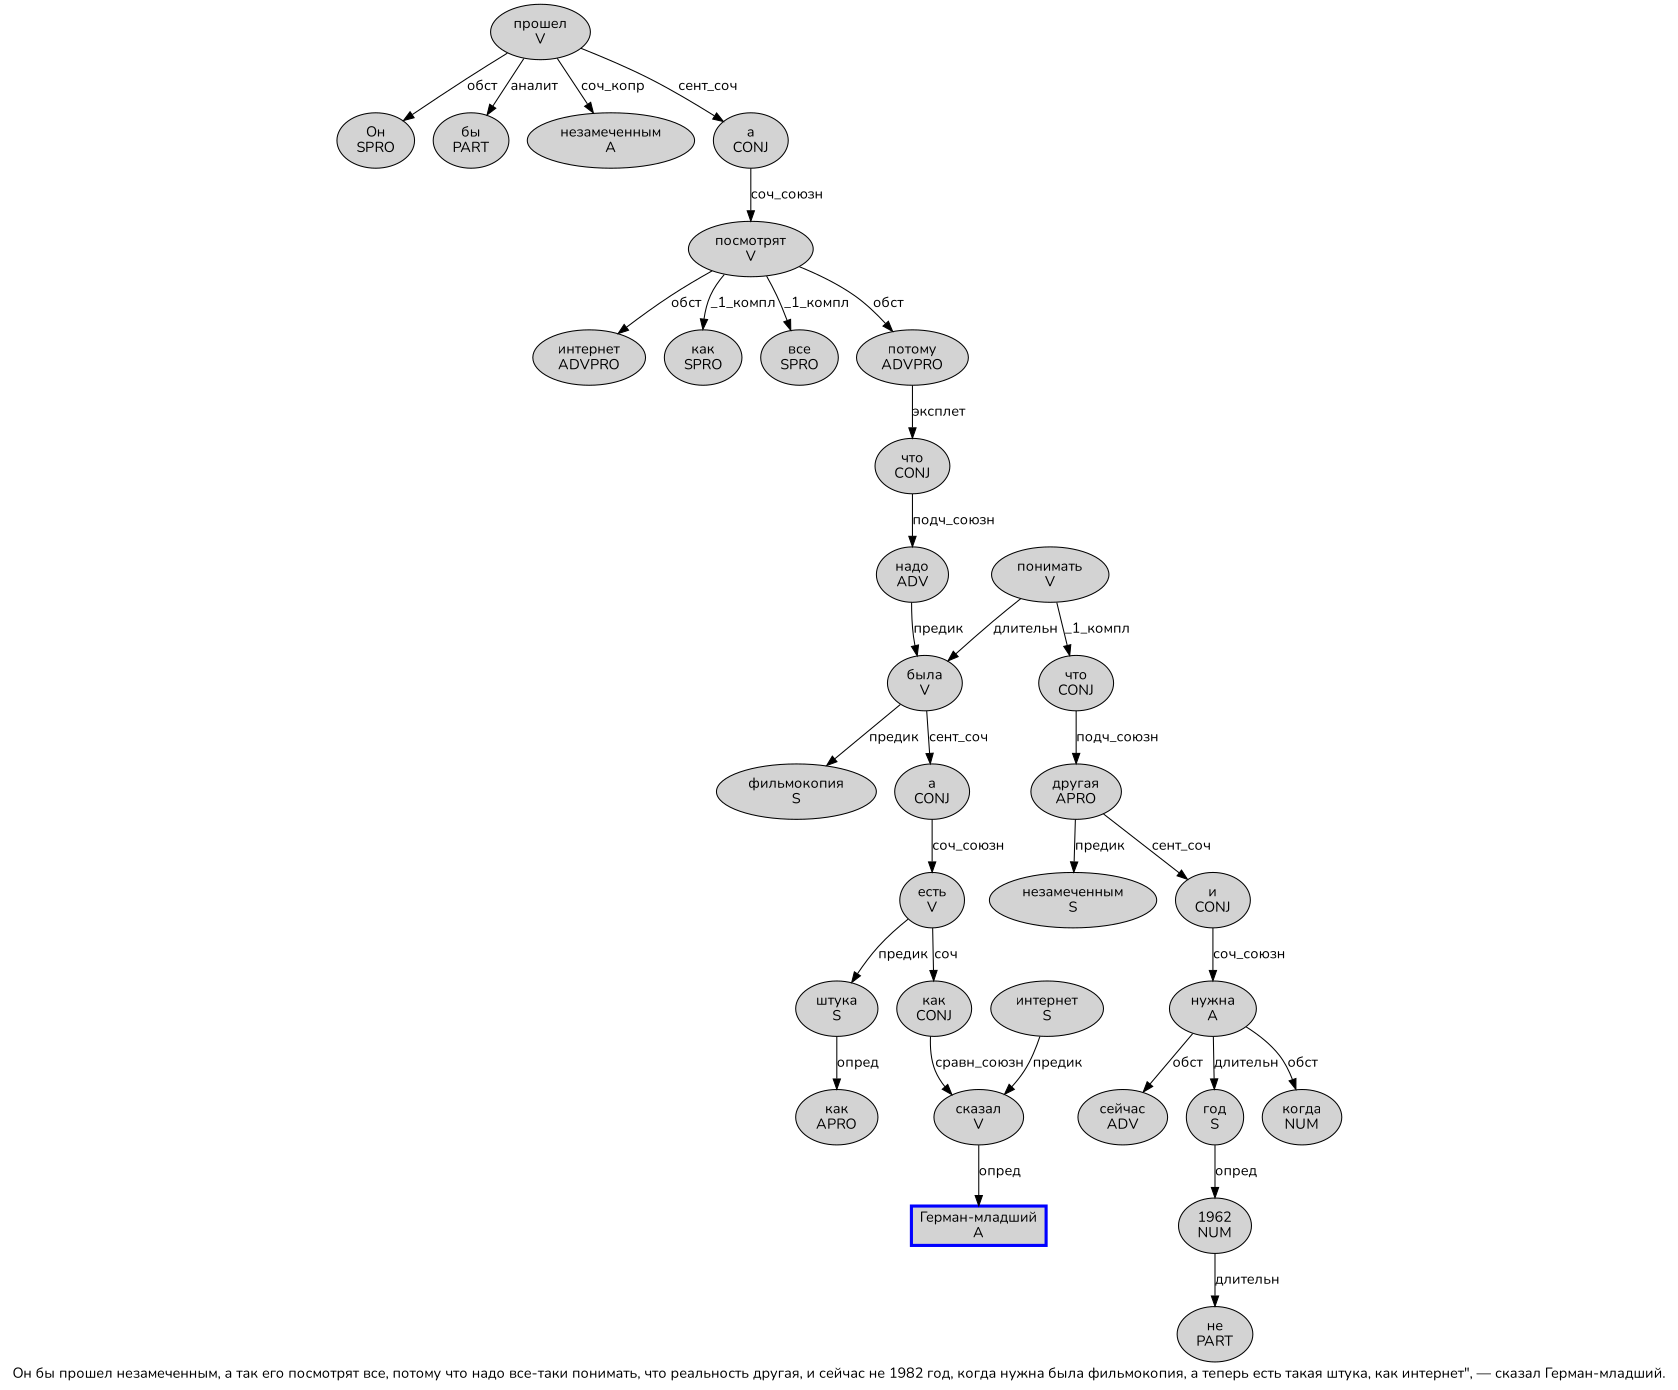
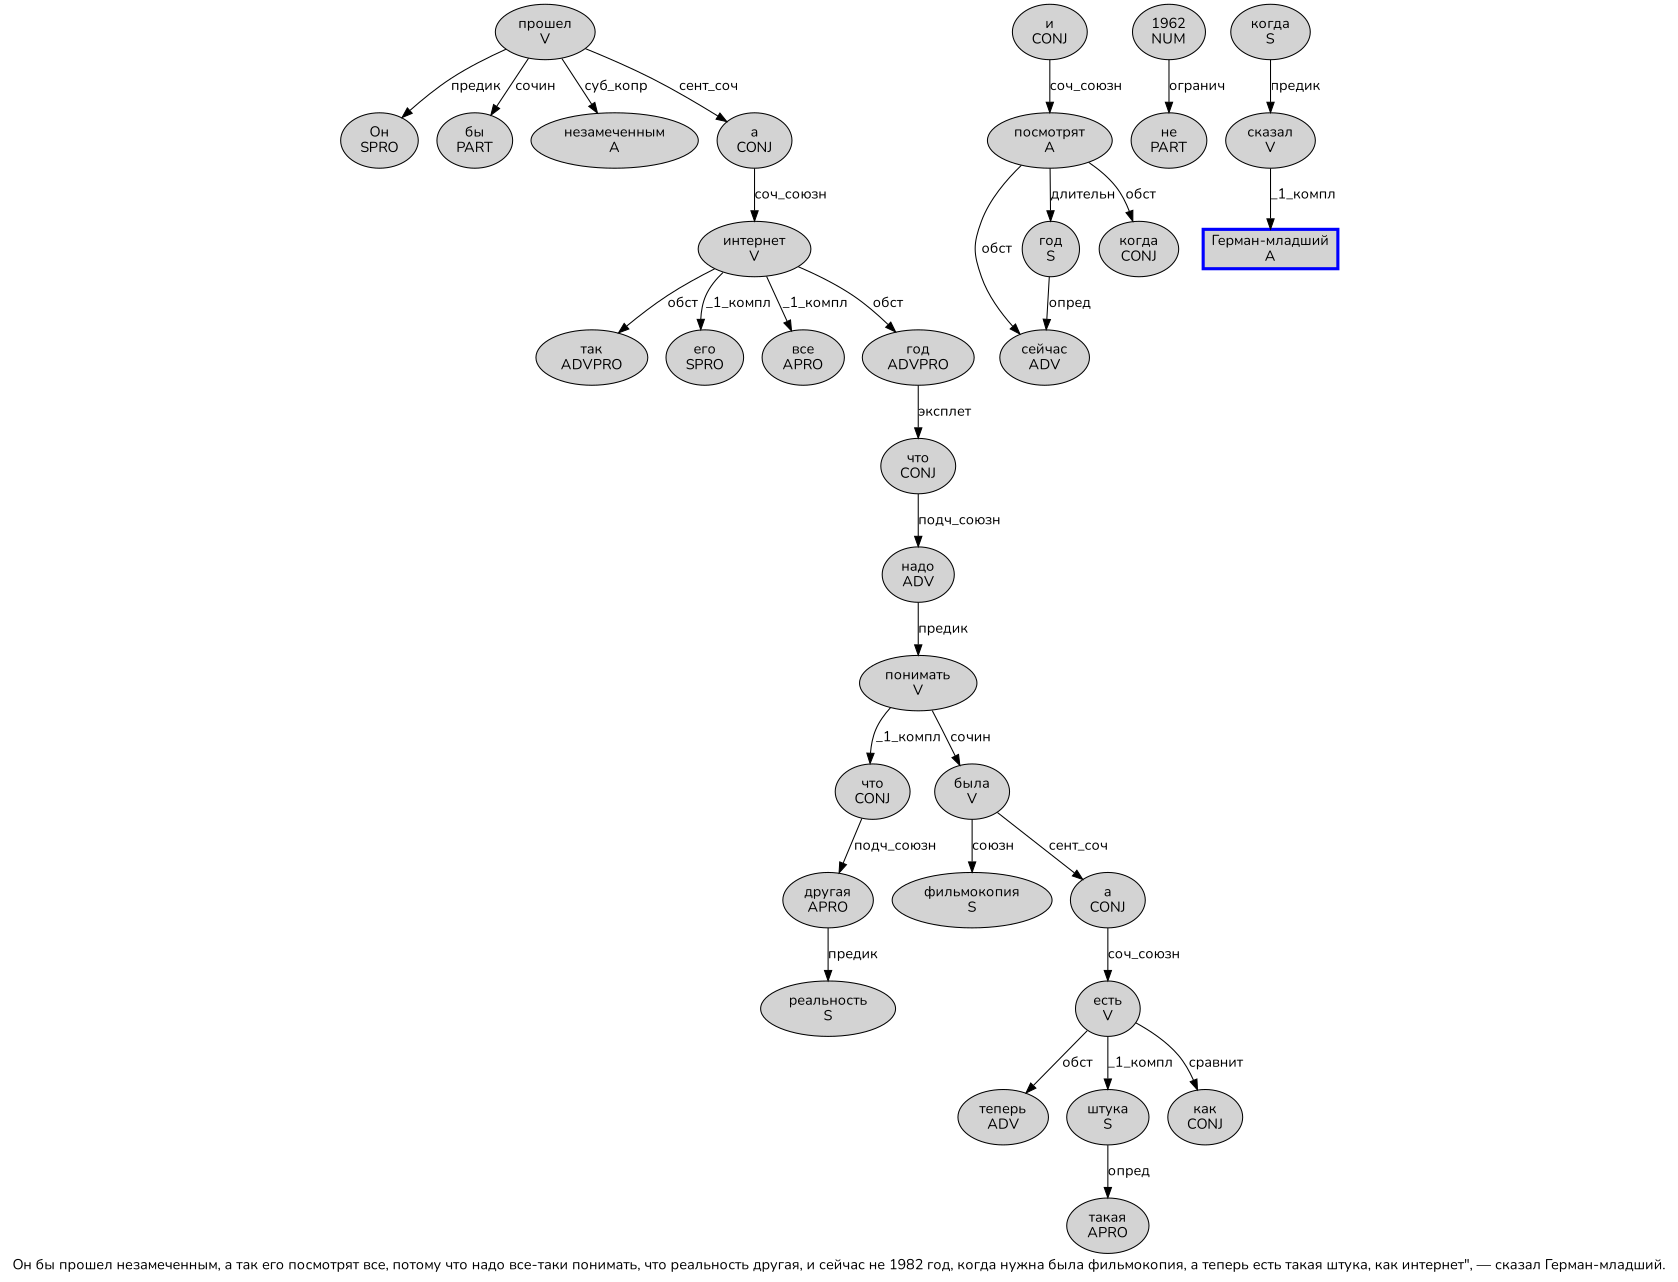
edge "прошел V" -> "Он SPRO": label "обст" -> "предик"
edge "прошел V" -> "бы PART": label "аналит" -> "сочин"
edge "прошел V" -> "незамеченным A": label "соч_копр" -> "суб_копр"
node "посмотрят V": label "посмотрят V" -> "интернет V"
node "интернет ADVPRO": label "интернет ADVPRO" -> "так ADVPRO"
node "как SPRO": label "как SPRO" -> "его SPRO"
node "все SPRO": label "все SPRO" -> "все APRO"
node "потому ADVPRO": label "потому ADVPRO" -> "год ADVPRO"
edge "надо ADV" -> "была V": now "надо ADV" -> "понимать V"
edge "понимать V" -> "была V": label "длительн" -> "сочин"
edge "была V" -> "фильмокопия S": label "предик" -> "союзн"
edge "другая APRO" -> "и CONJ": removed, label "сент_соч"
node "незамеченным S": label "незамеченным S" -> "реальность S"
edge "есть V" -> "штука S": label "предик" -> "_1_компл"
edge "есть V" -> "как CONJ": label "соч" -> "сравнит"
node "интернет S": label "интернет S" -> "когда S"
node "нужна A": label "нужна A" -> "посмотрят A"
edge "как CONJ" -> "сказал V": removed, label "сравн_союзн"
node "как APRO": label "как APRO" -> "такая APRO"
node "теперь ADV": added
node "когда NUM": label "когда NUM" -> "когда CONJ"
edge "год S" -> "1962 NUM": now "год S" -> "сейчас ADV"
edge "сказал V" -> "Герман-младший A": label "опред" -> "_1_компл"
edge "1962 NUM" -> "не PART": label "длительн" -> "огранич"
